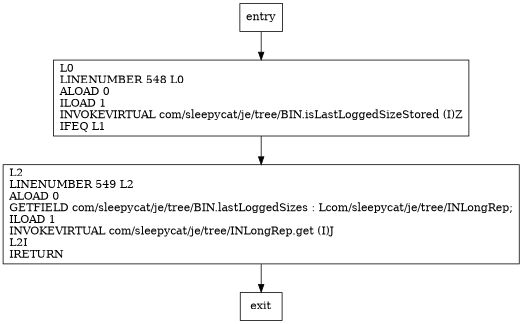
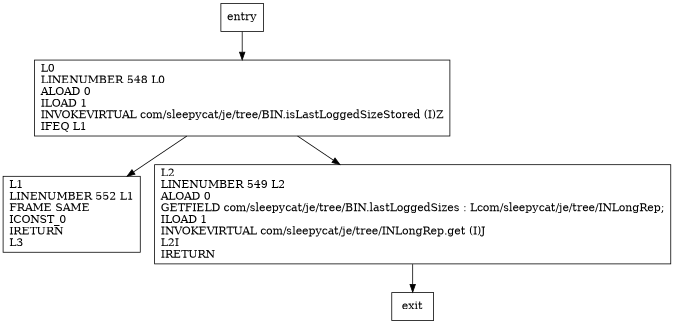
node "L1 LINENUMBER 552 L1 FRAME SAME ICONST_0 IRETURN L3": added
